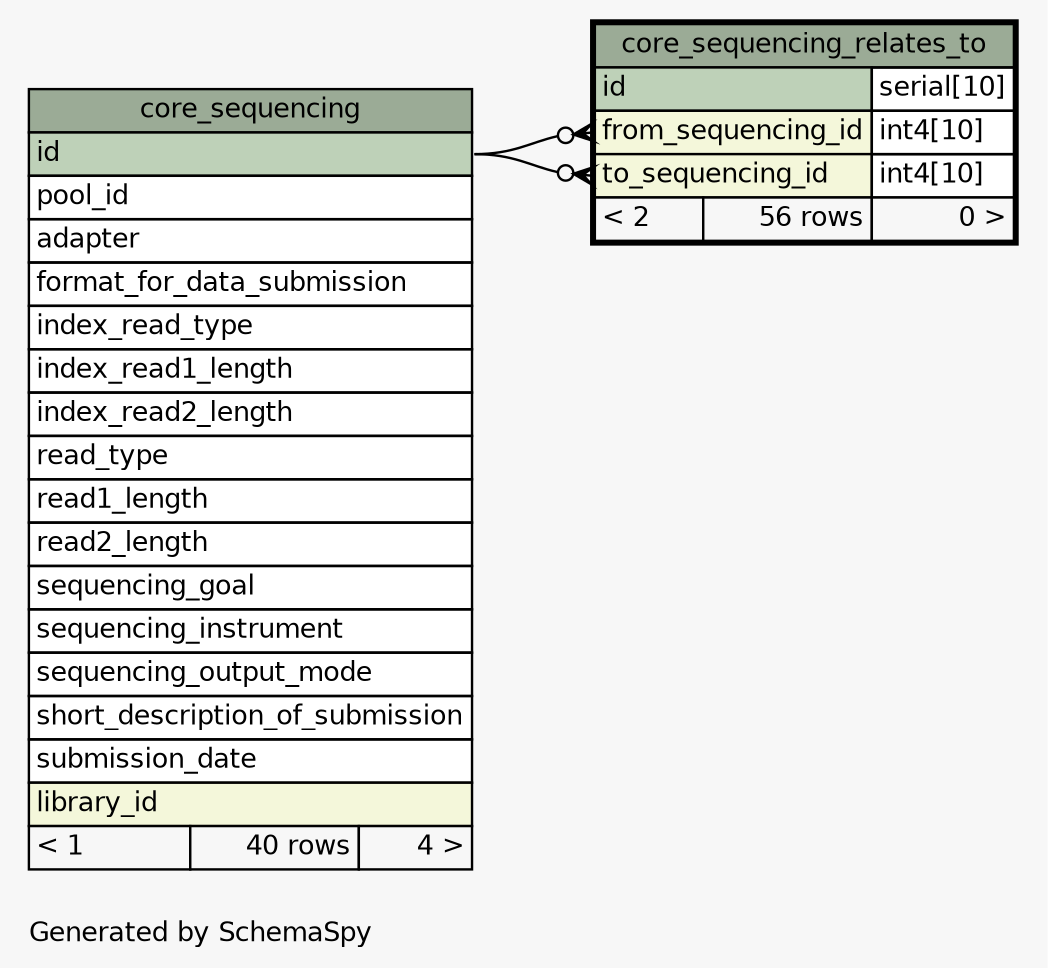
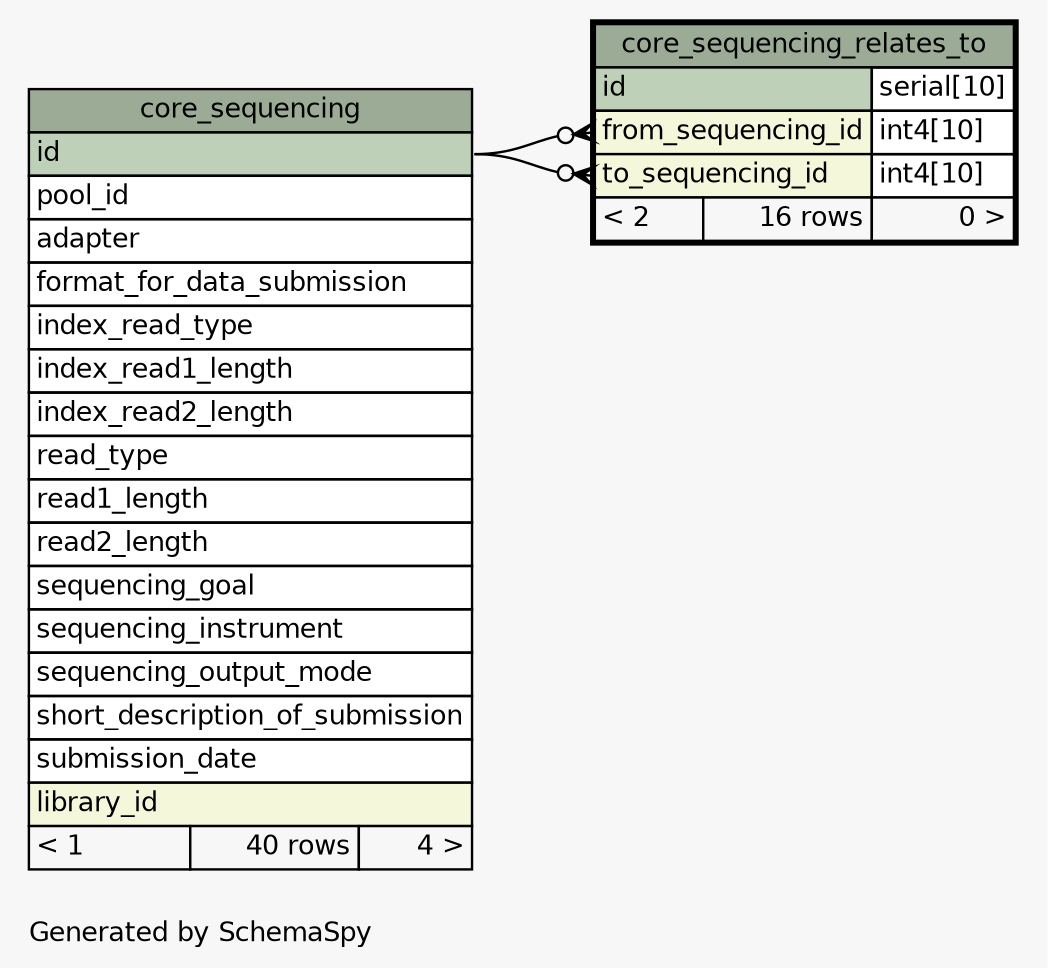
node "core_sequencing_relates_to": text "56 rows" -> "16 rows"
